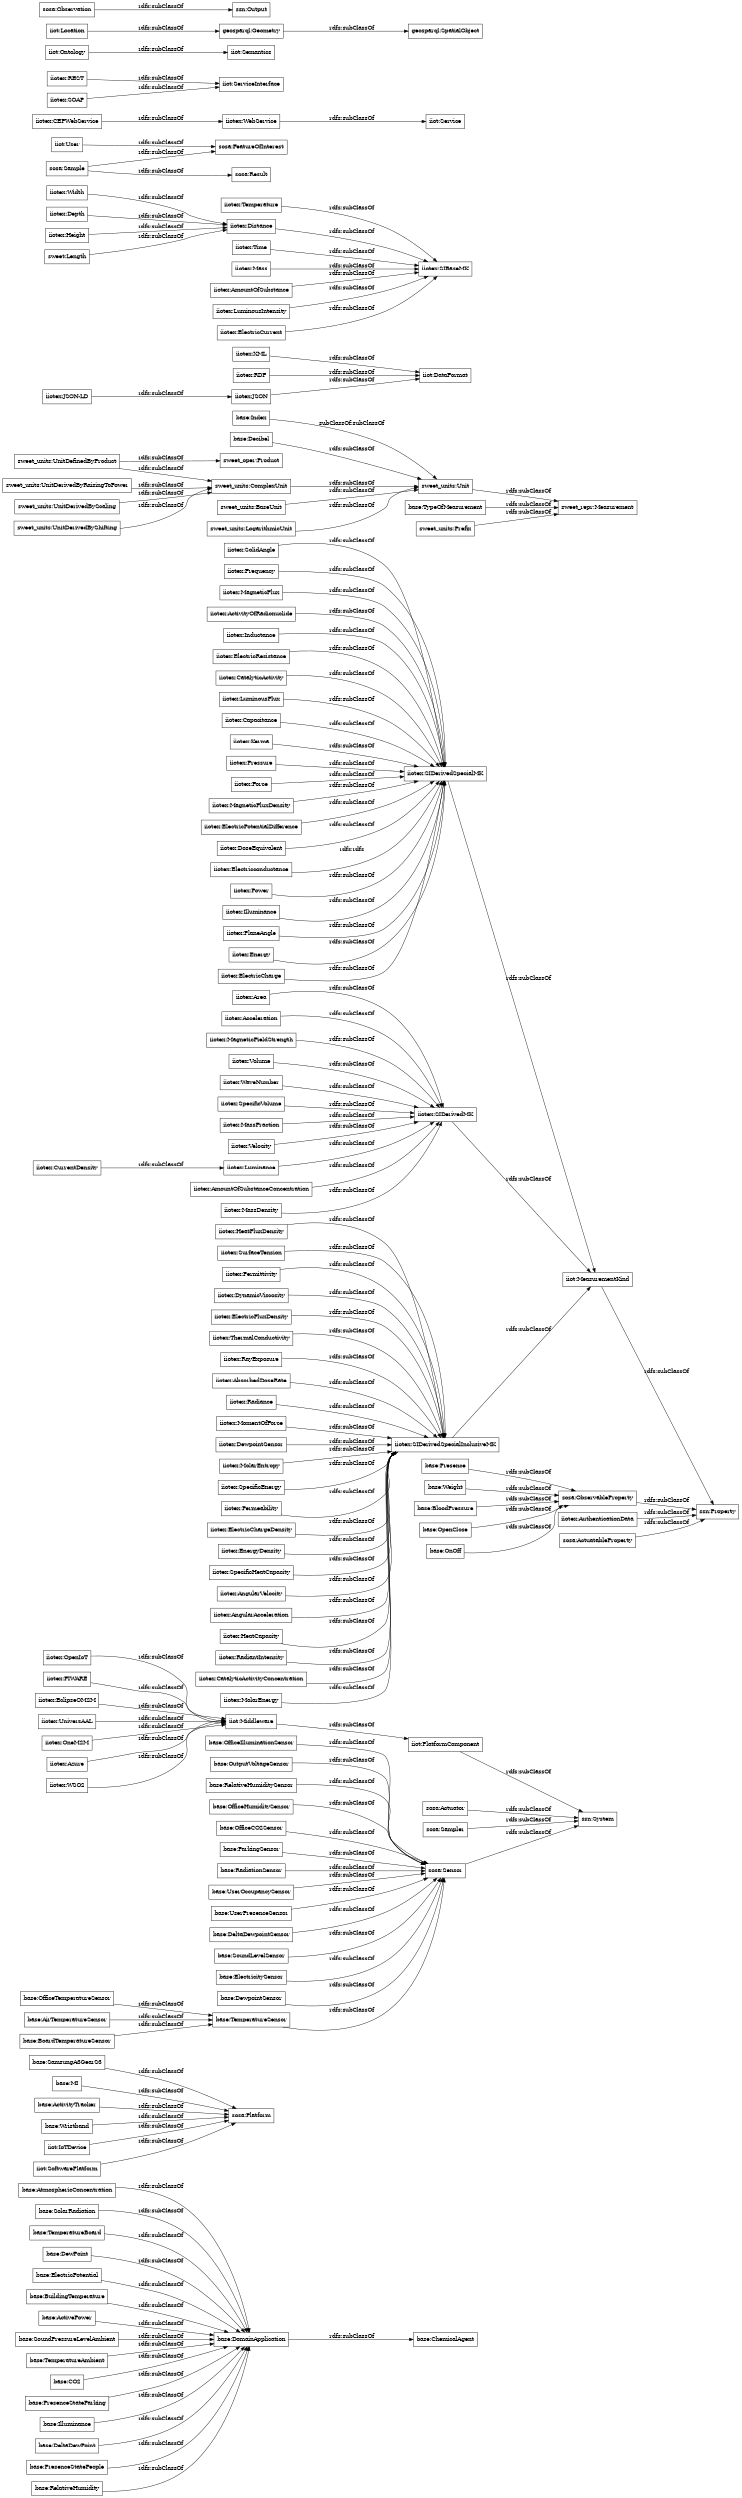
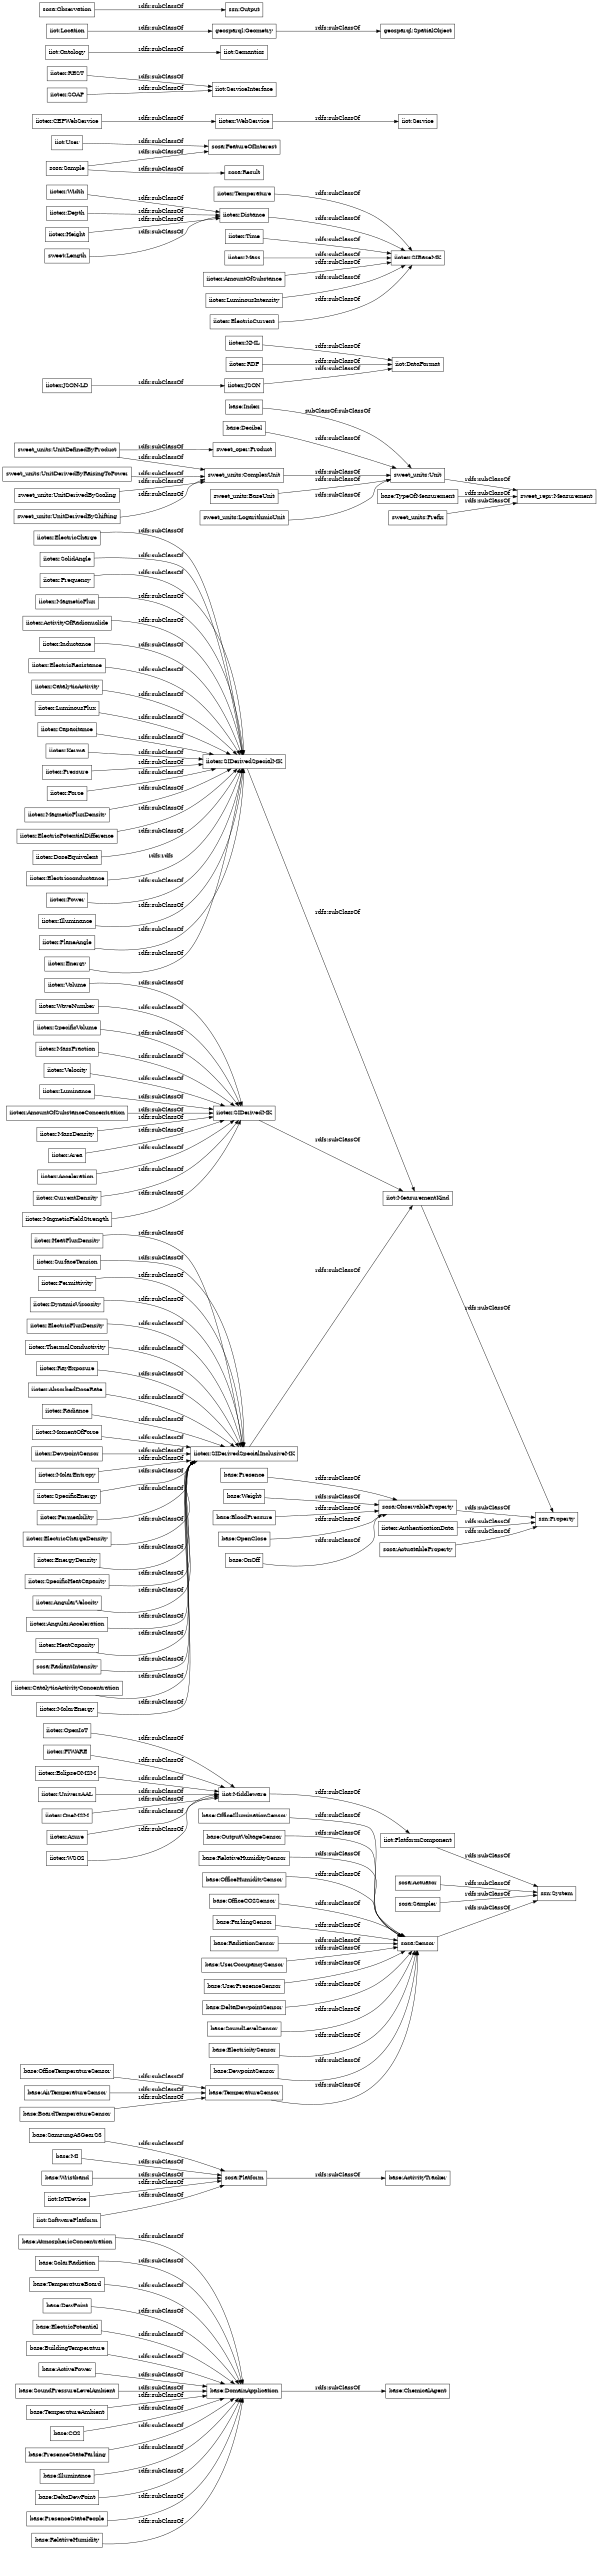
edge "iiotex:CurrentDensity" -> "iiotex:Luminance": now "iiotex:CurrentDensity" -> "iiotex:SIDerivedMK"
node "iiotex:RadiantIntensity": label "iiotex:RadiantIntensity" -> "sosa:RadiantIntensity"
edge "base:ActivityTracker" -> "sosa:Platform": reversed
